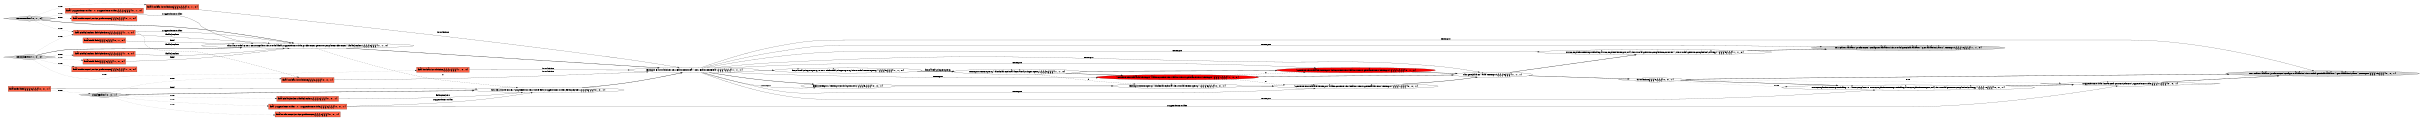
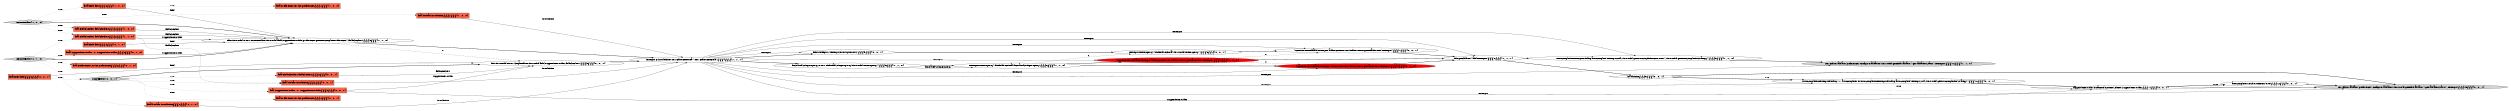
edge "PersonsEditor['1', '0', '0']" -> "final PreferencesService preferences@@@2@@@['1', '0', '0']": now "final Field field@@@2@@@['1', '0', '0']" -> "final PreferencesService preferences@@@2@@@['1', '0', '0']"
node "autoCompleter.setShowOnFocus(true)@@@12@@@['0', '0', '1']": added
